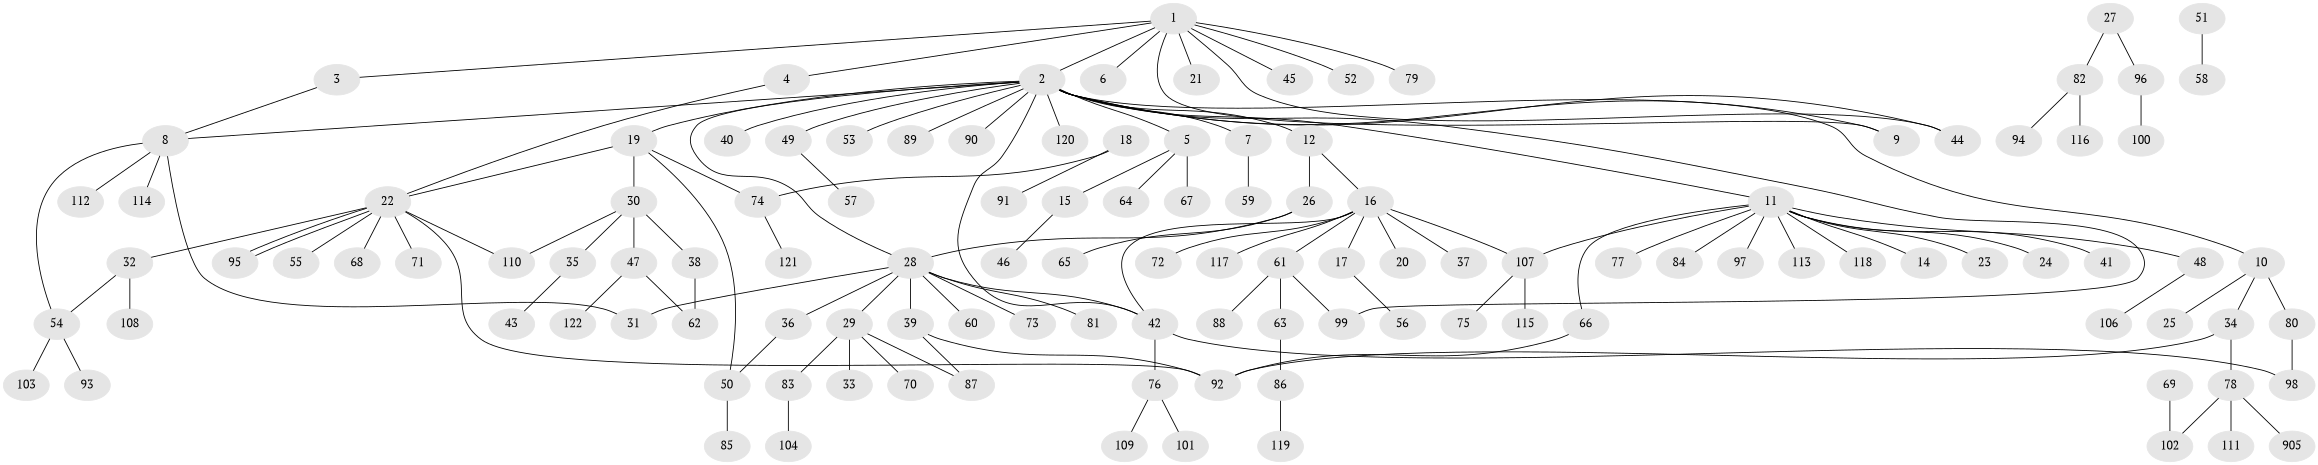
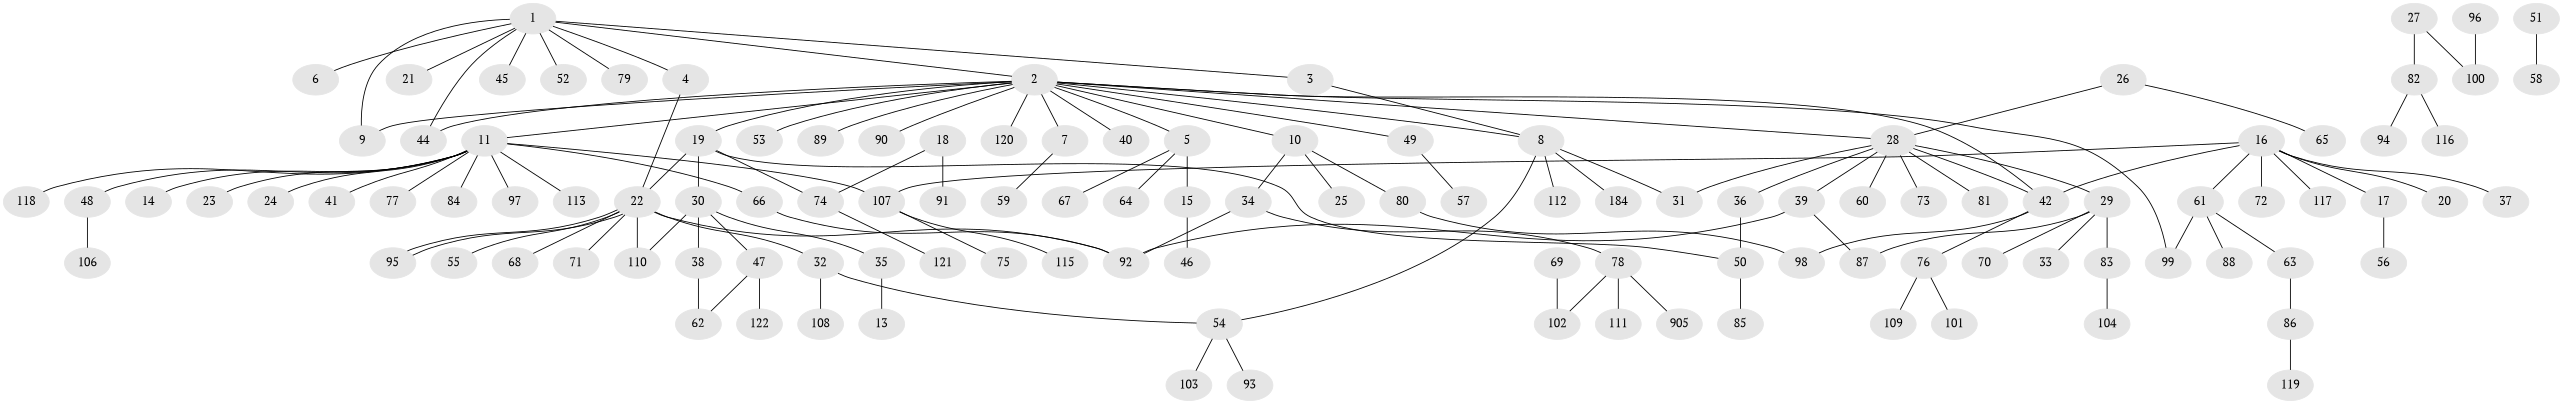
edge "27" -- "96": now "27" -- "100"
node "12": removed
node "114": label "114" -> "184"
node "43": label "43" -> "13"
